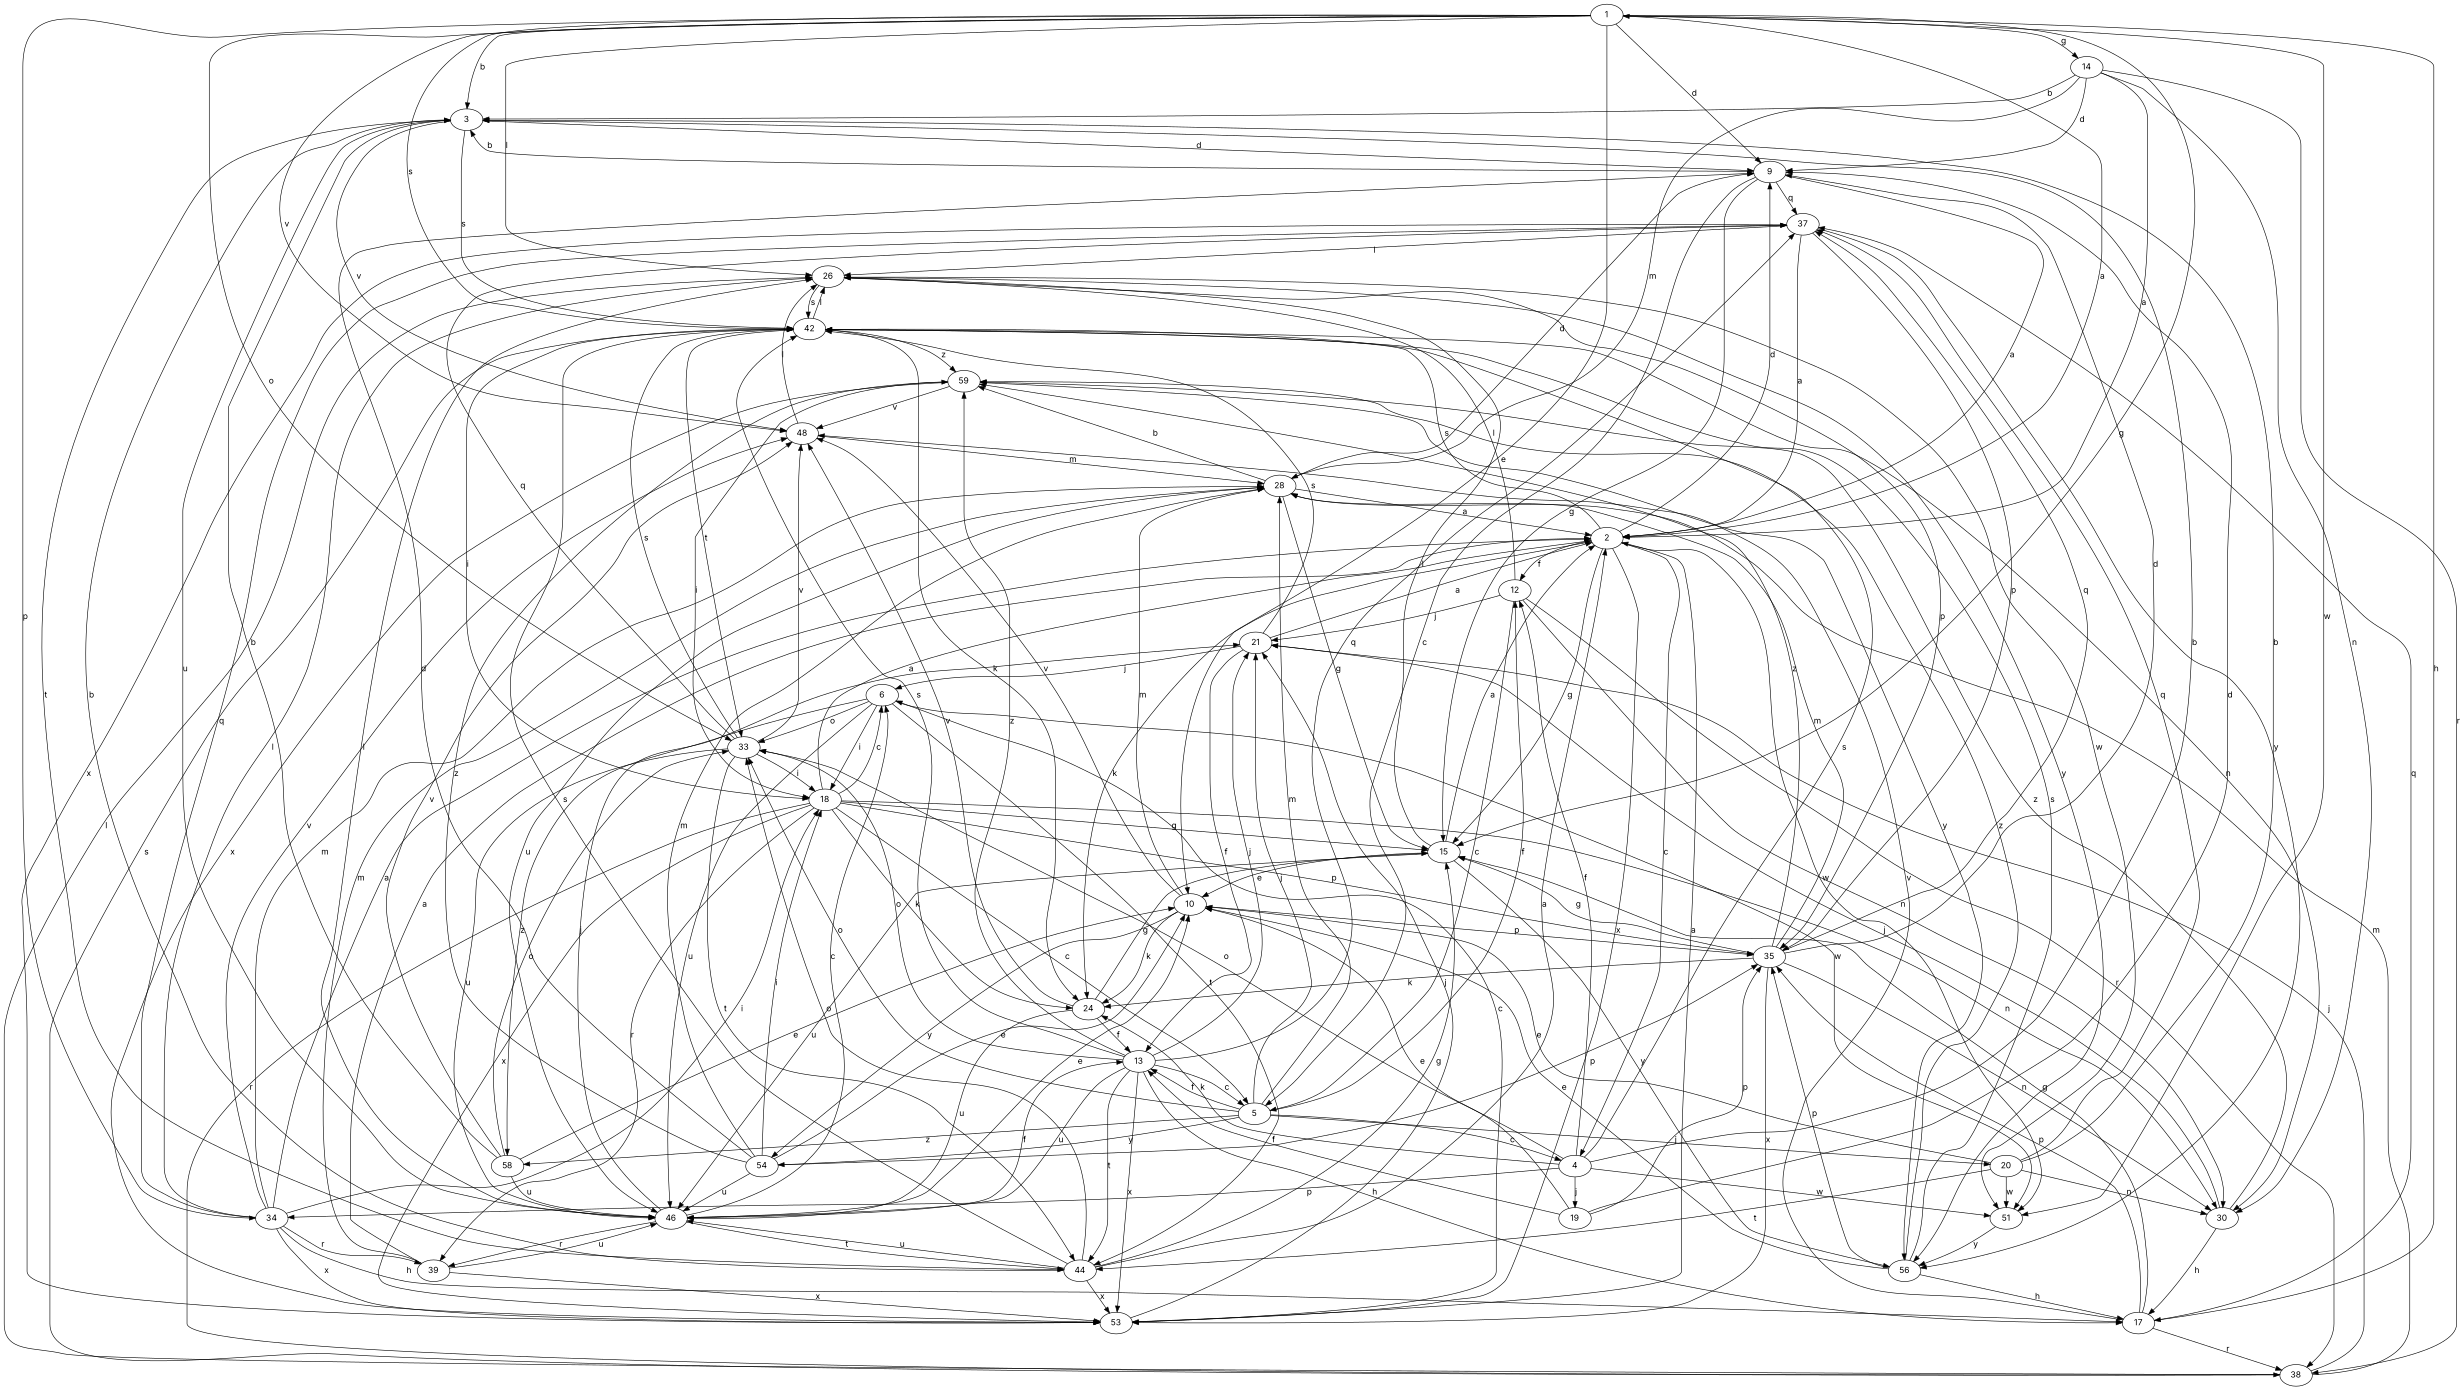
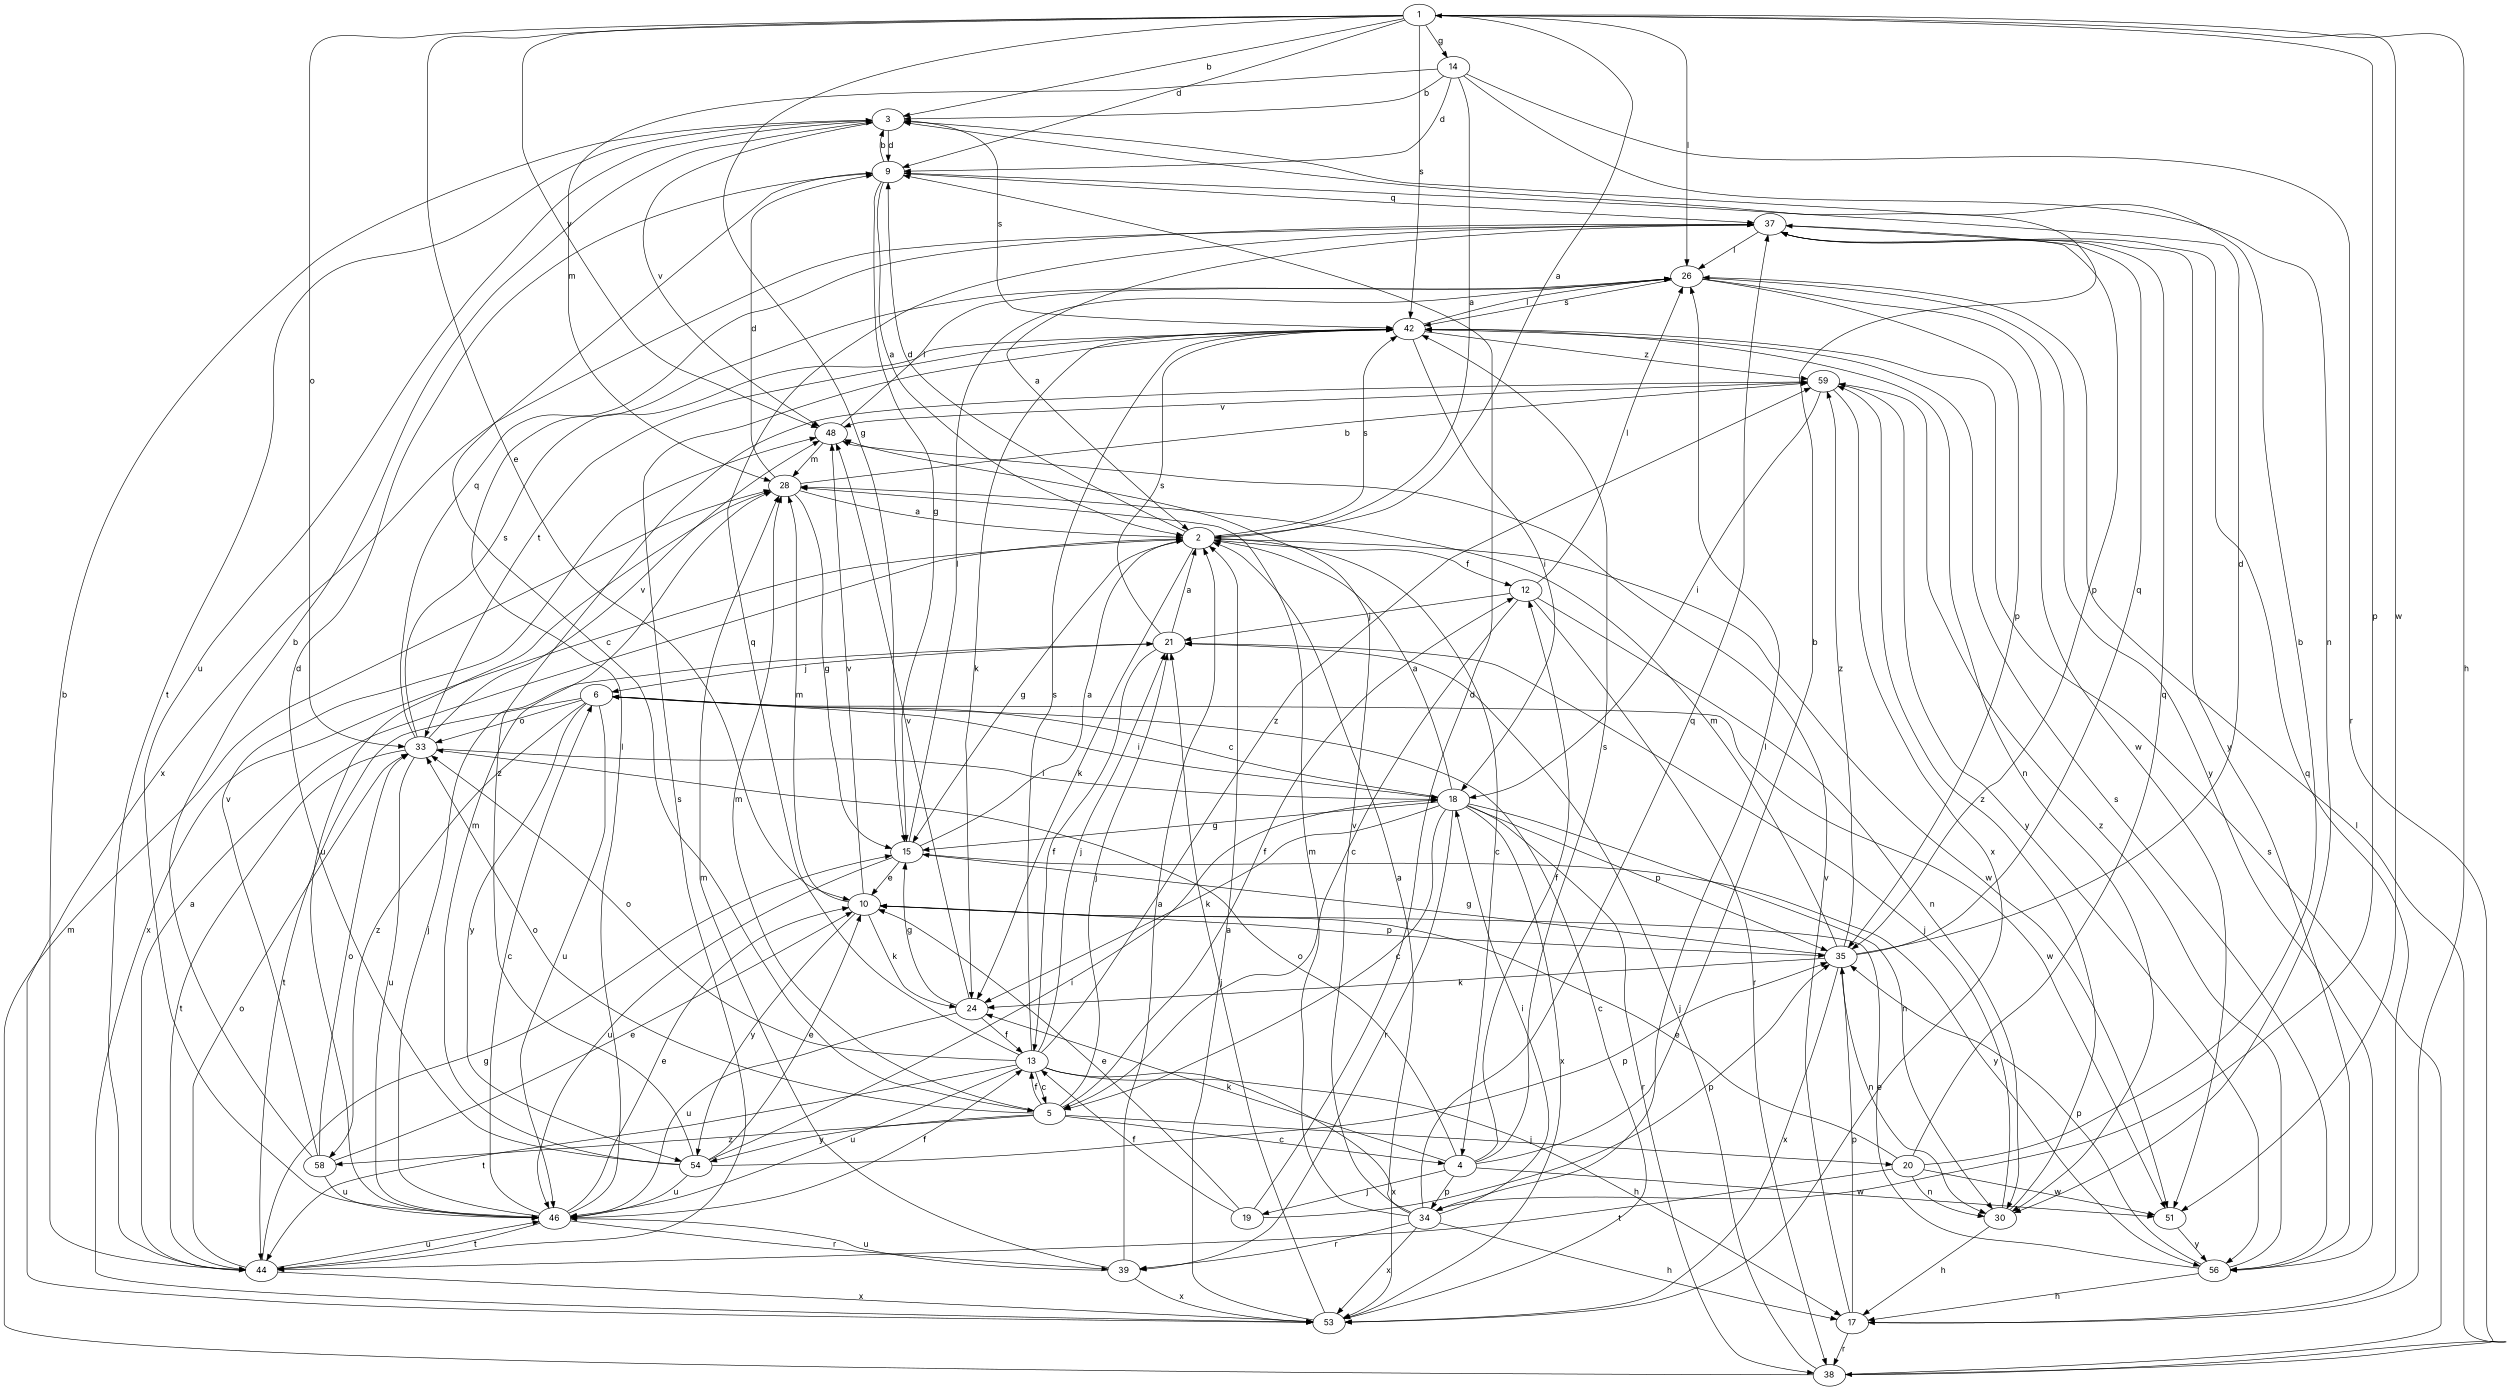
edge "6" -> "54": added, label "y"
edge "17" -> "15": removed, label "g"
